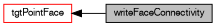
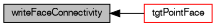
edge "writeFaceConnectivity" -> "tgtPointFace": reversed
